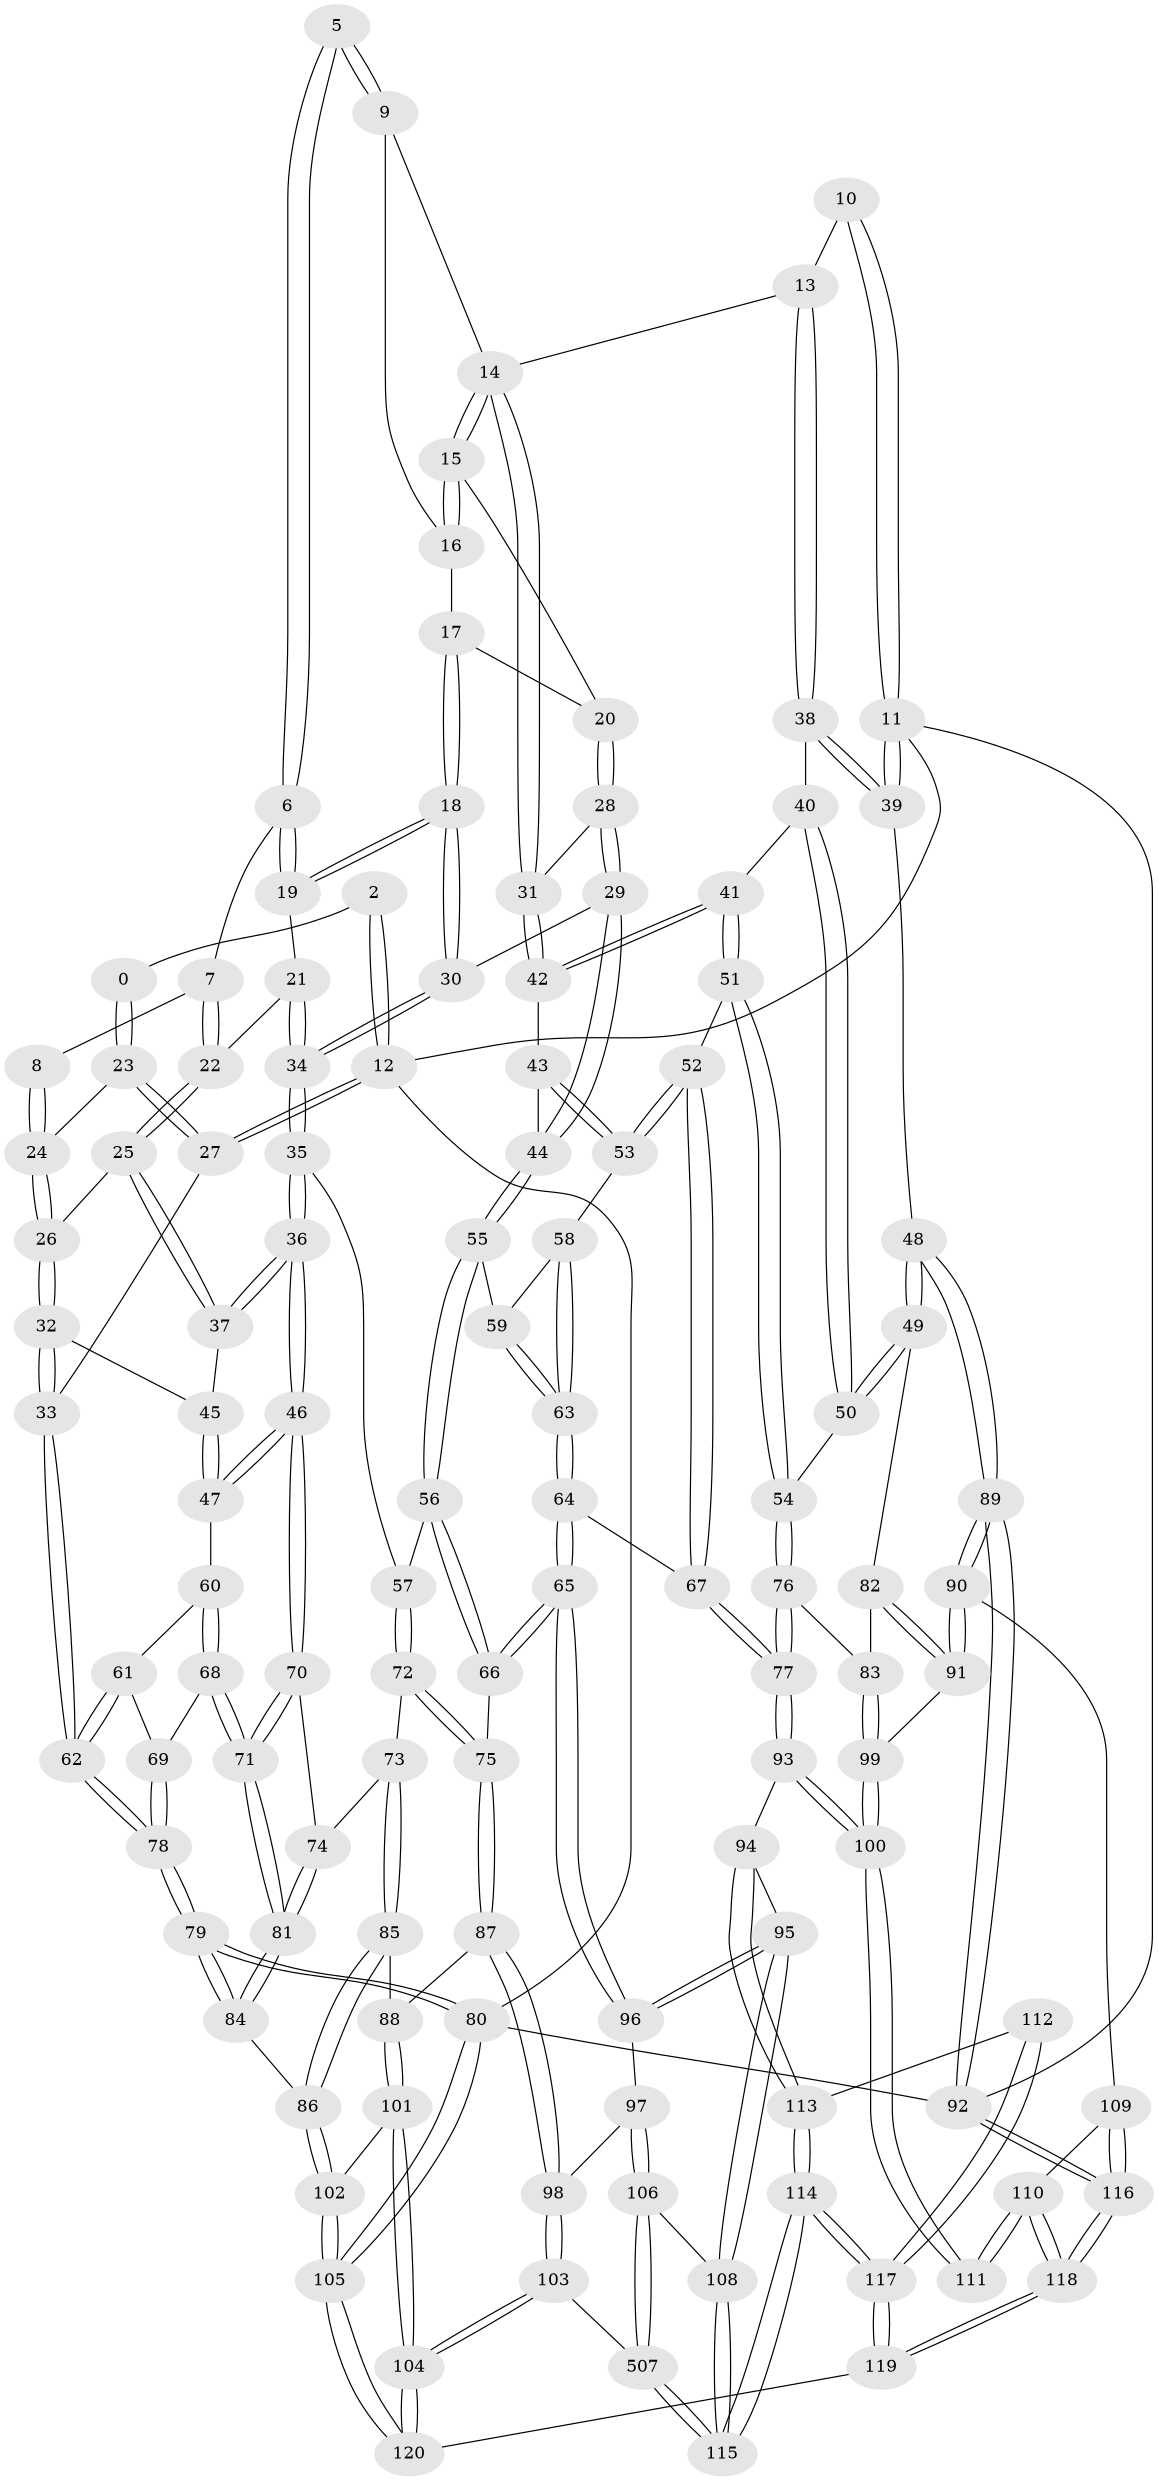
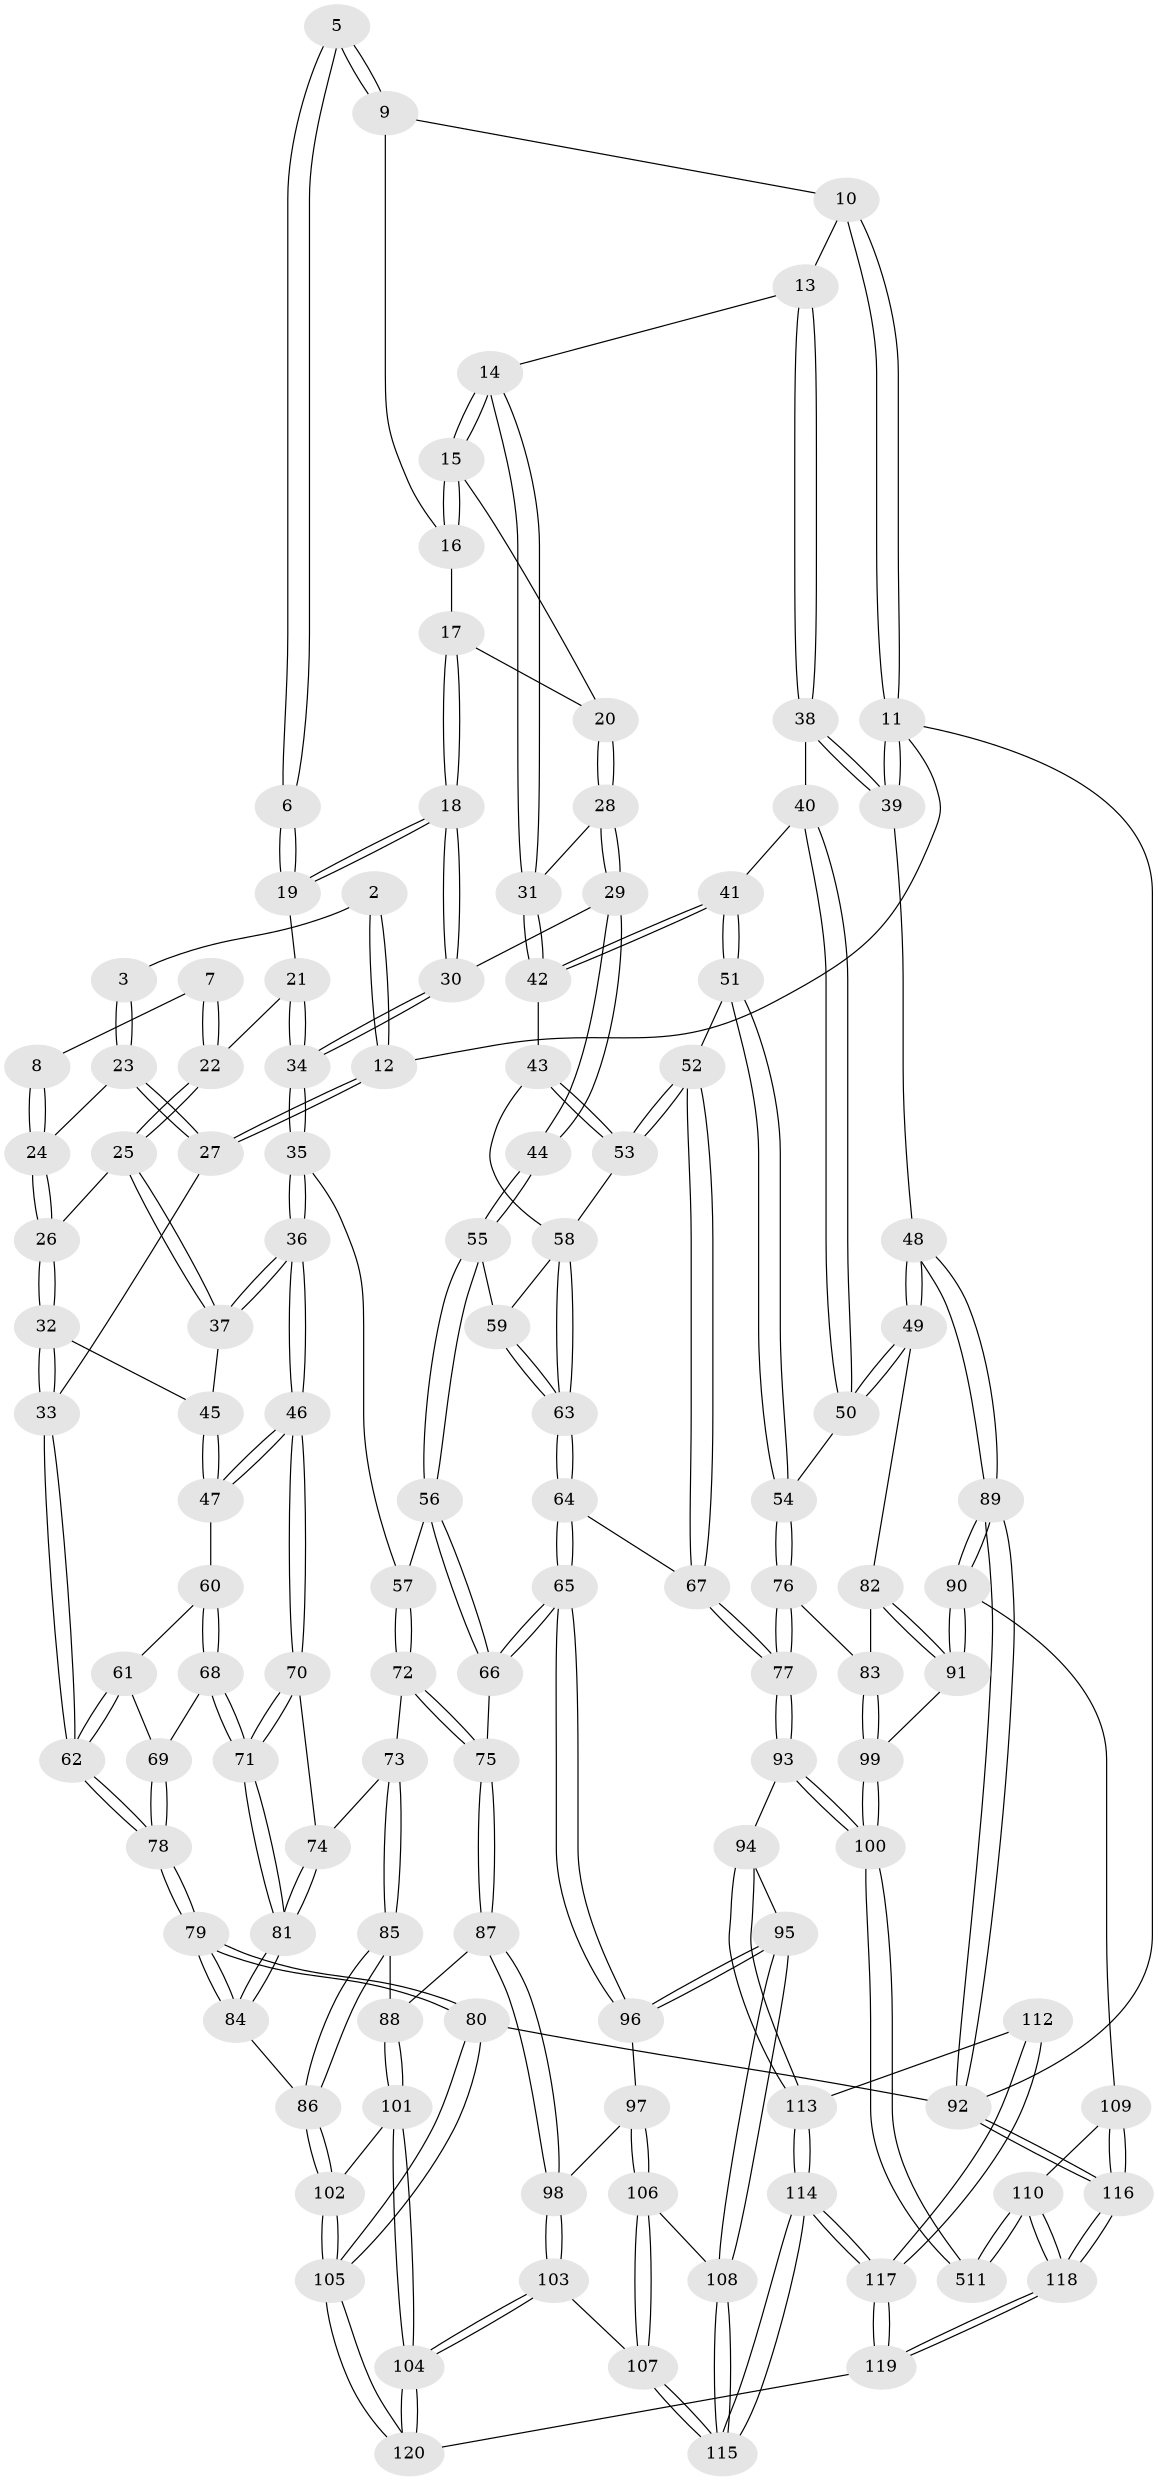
edge "9" -- "14": now "9" -- "10"
edge "6" -- "7": removed
node "0": label "0" -> "3"
edge "43" -- "44": now "43" -- "58"
edge "12" -- "80": removed
node "111": label "111" -> "511"
node "507": label "507" -> "107"
